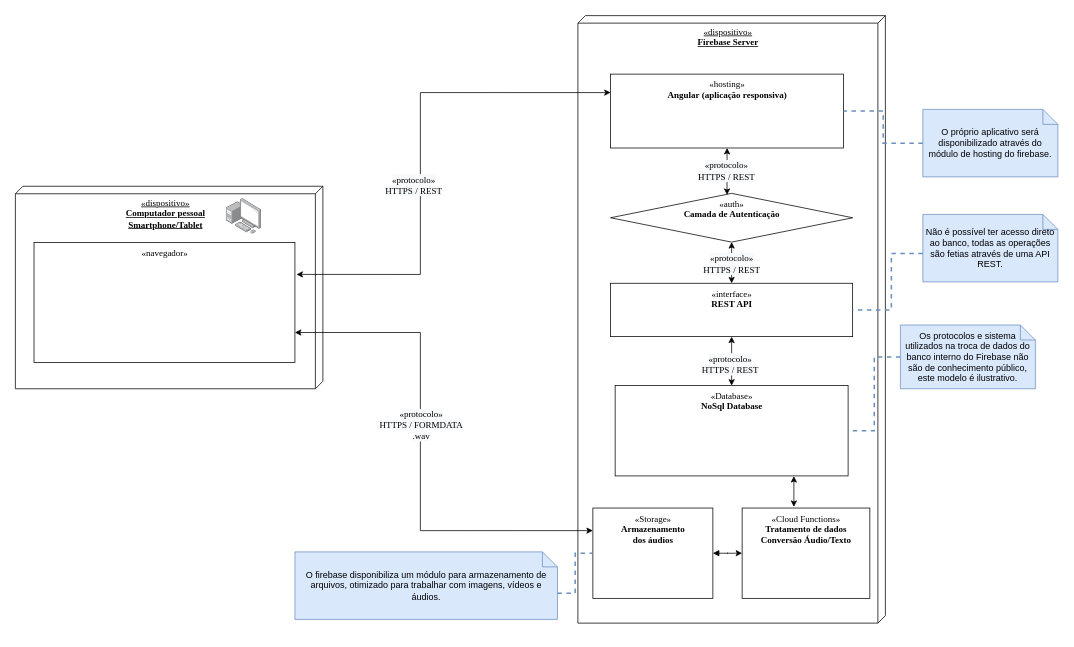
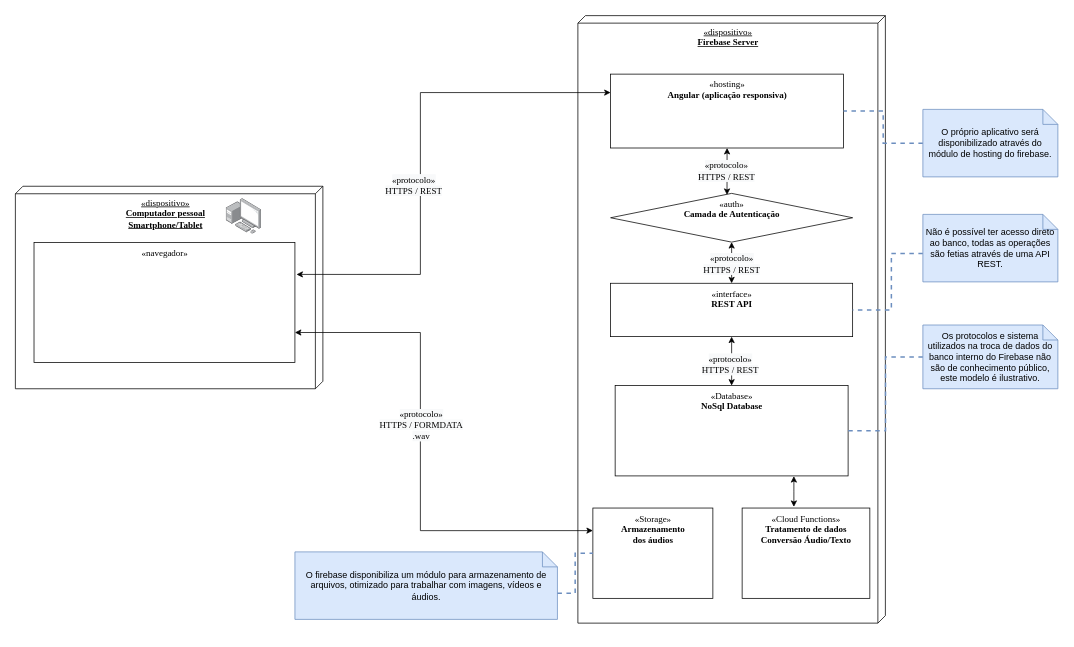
node "Os protocolos e sistema utilizados na troca de dados do banco interno do Firebase não são de conhecimento público, este modelo é ilustrativo.": moved (968, 357) -> (990, 357)
edge "«Storage» Armazenamento dos áudios" -- "«Cloud Functions» Tratamento de dados Conversão Áudio/Texto": removed
